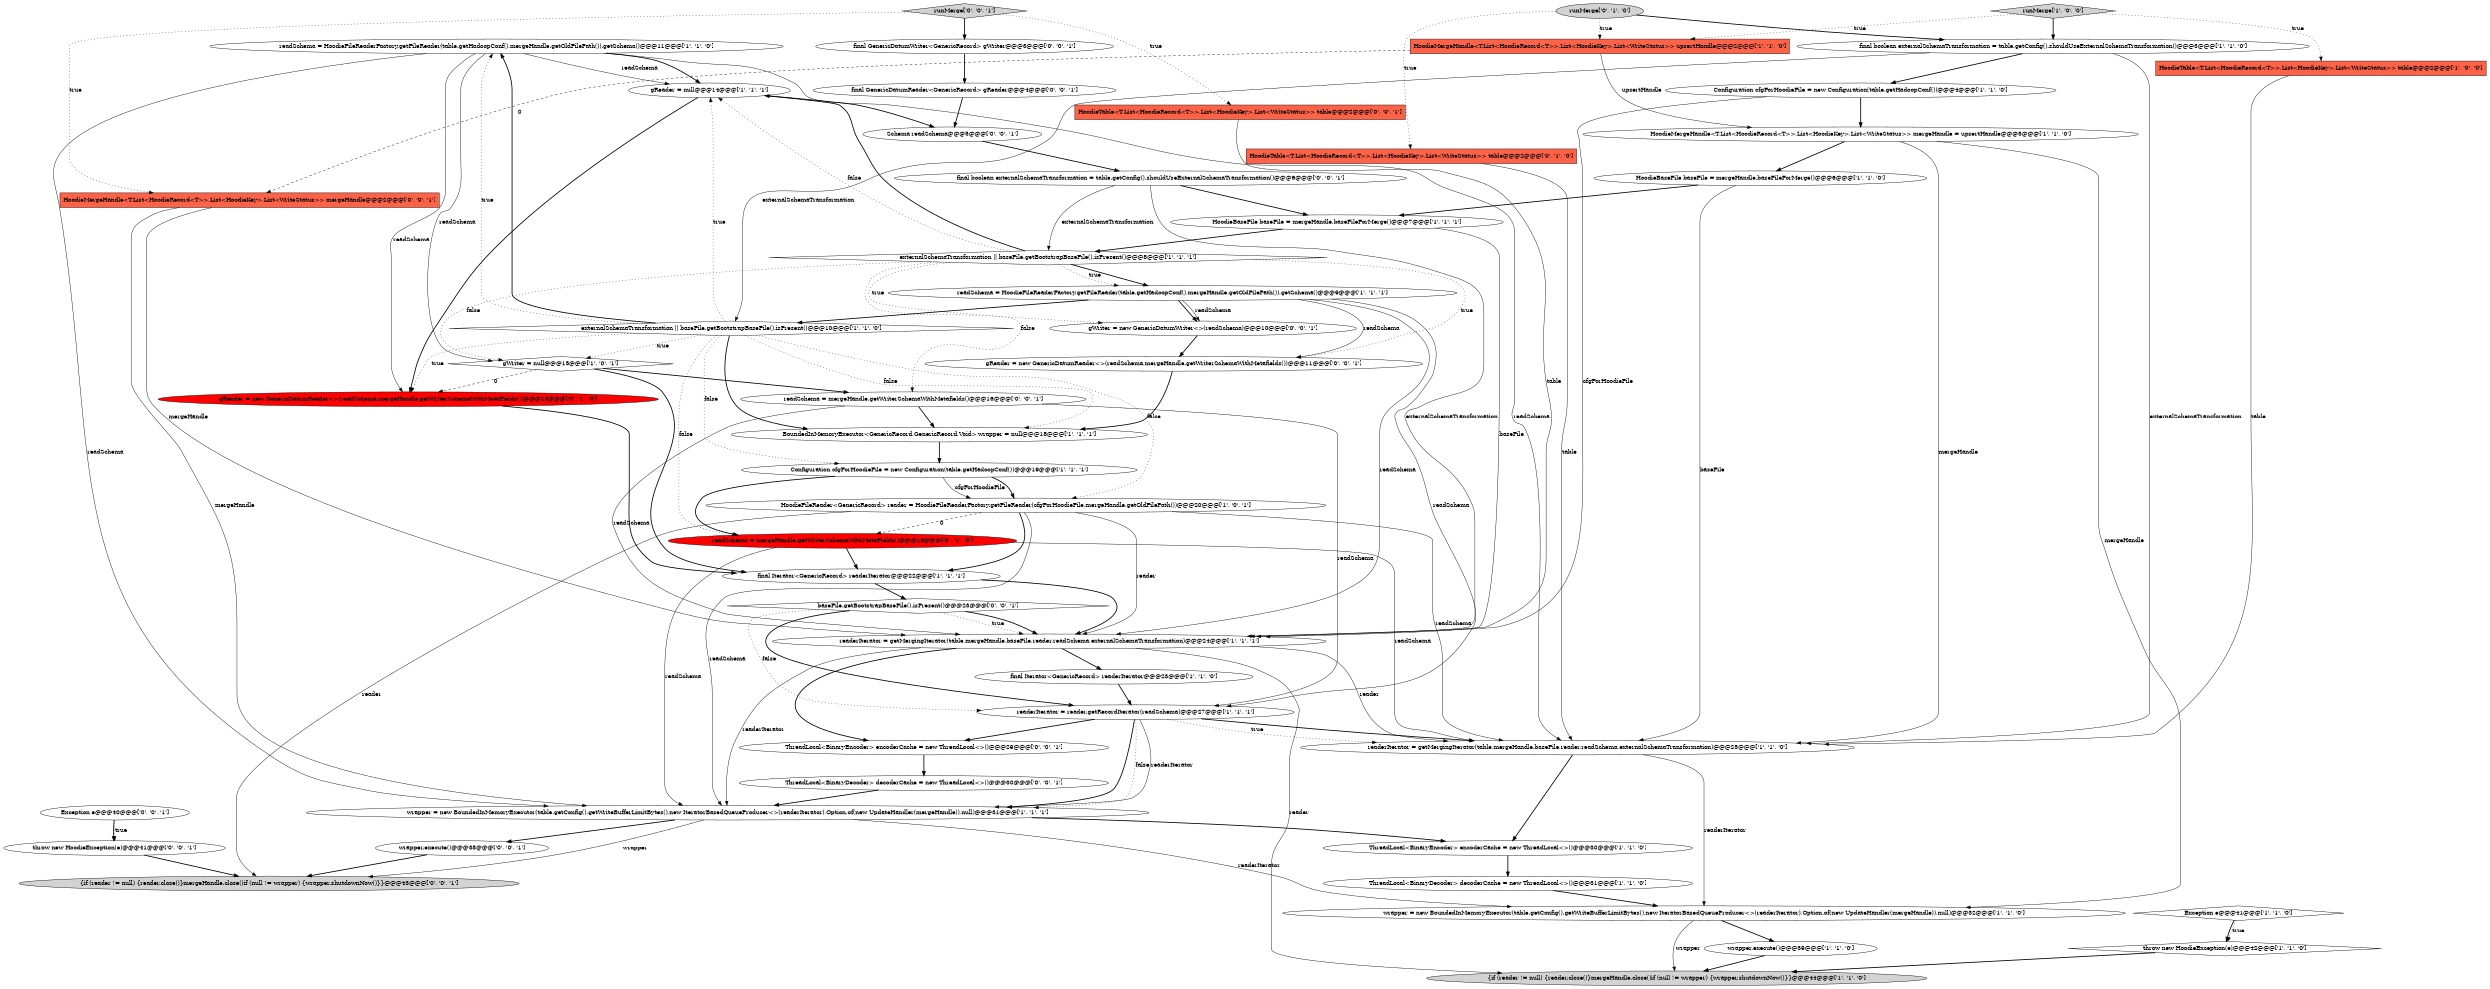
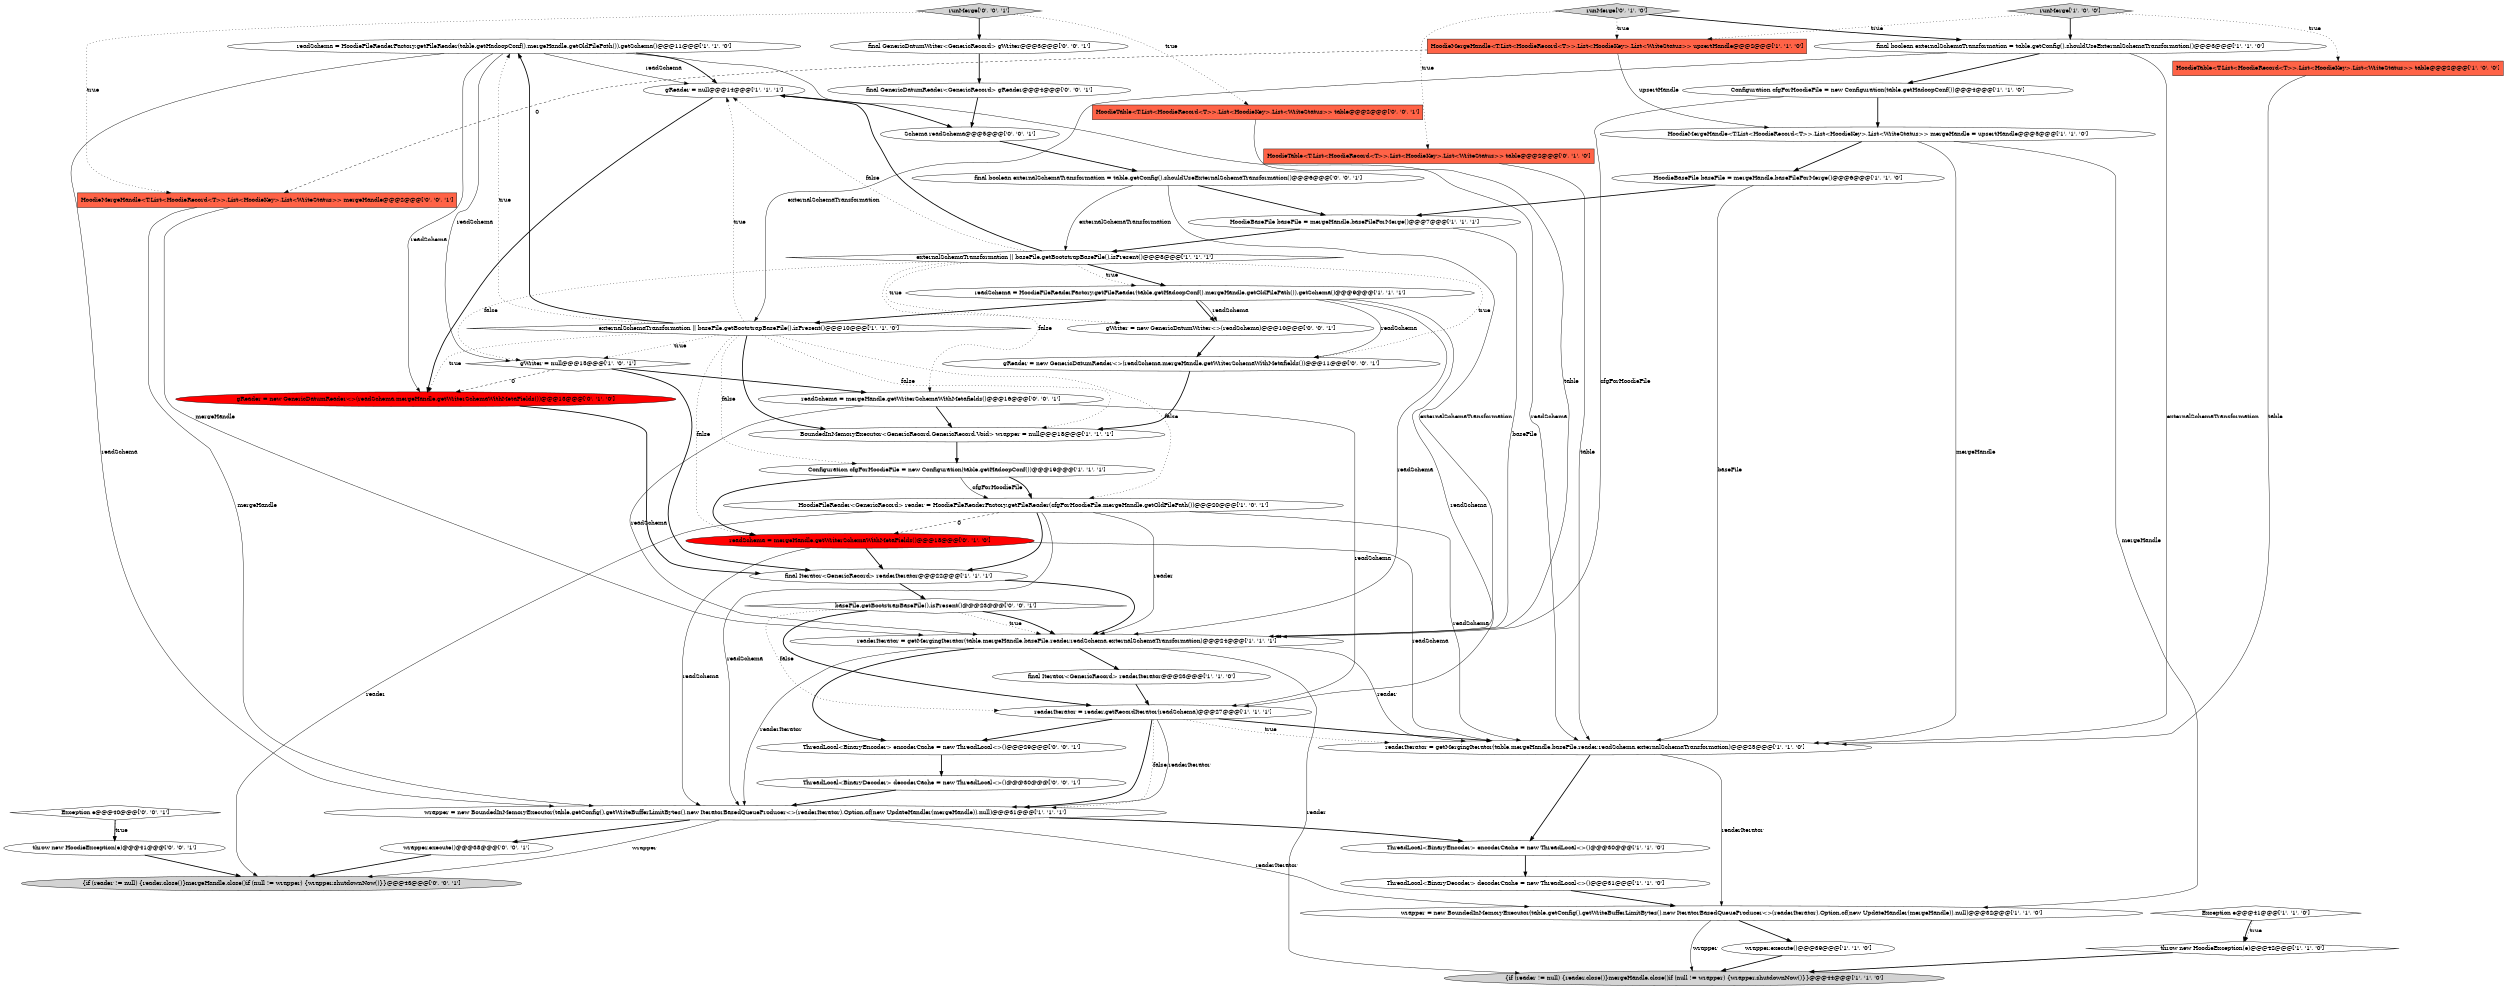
node "runMerge['0', '1', '0']": shape ellipse -> diamond
node "Exception e@@@40@@@['0', '0', '1']": shape ellipse -> diamond
